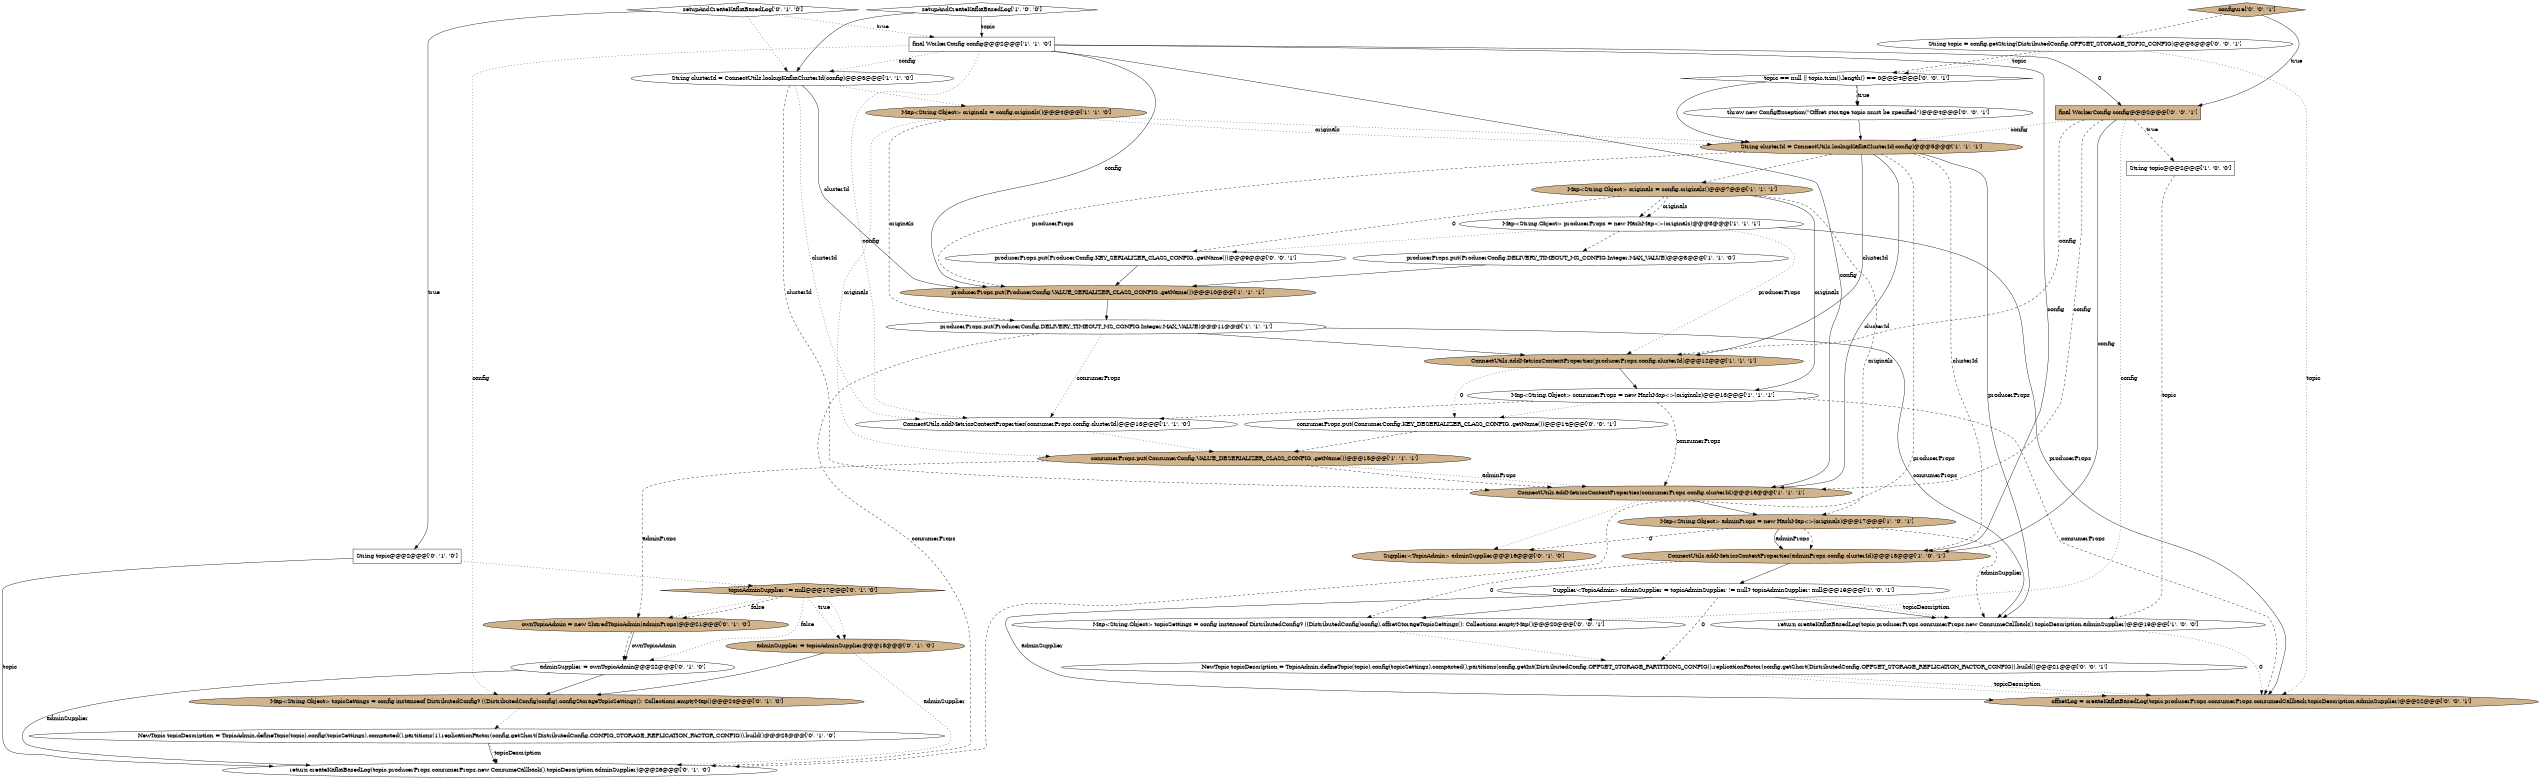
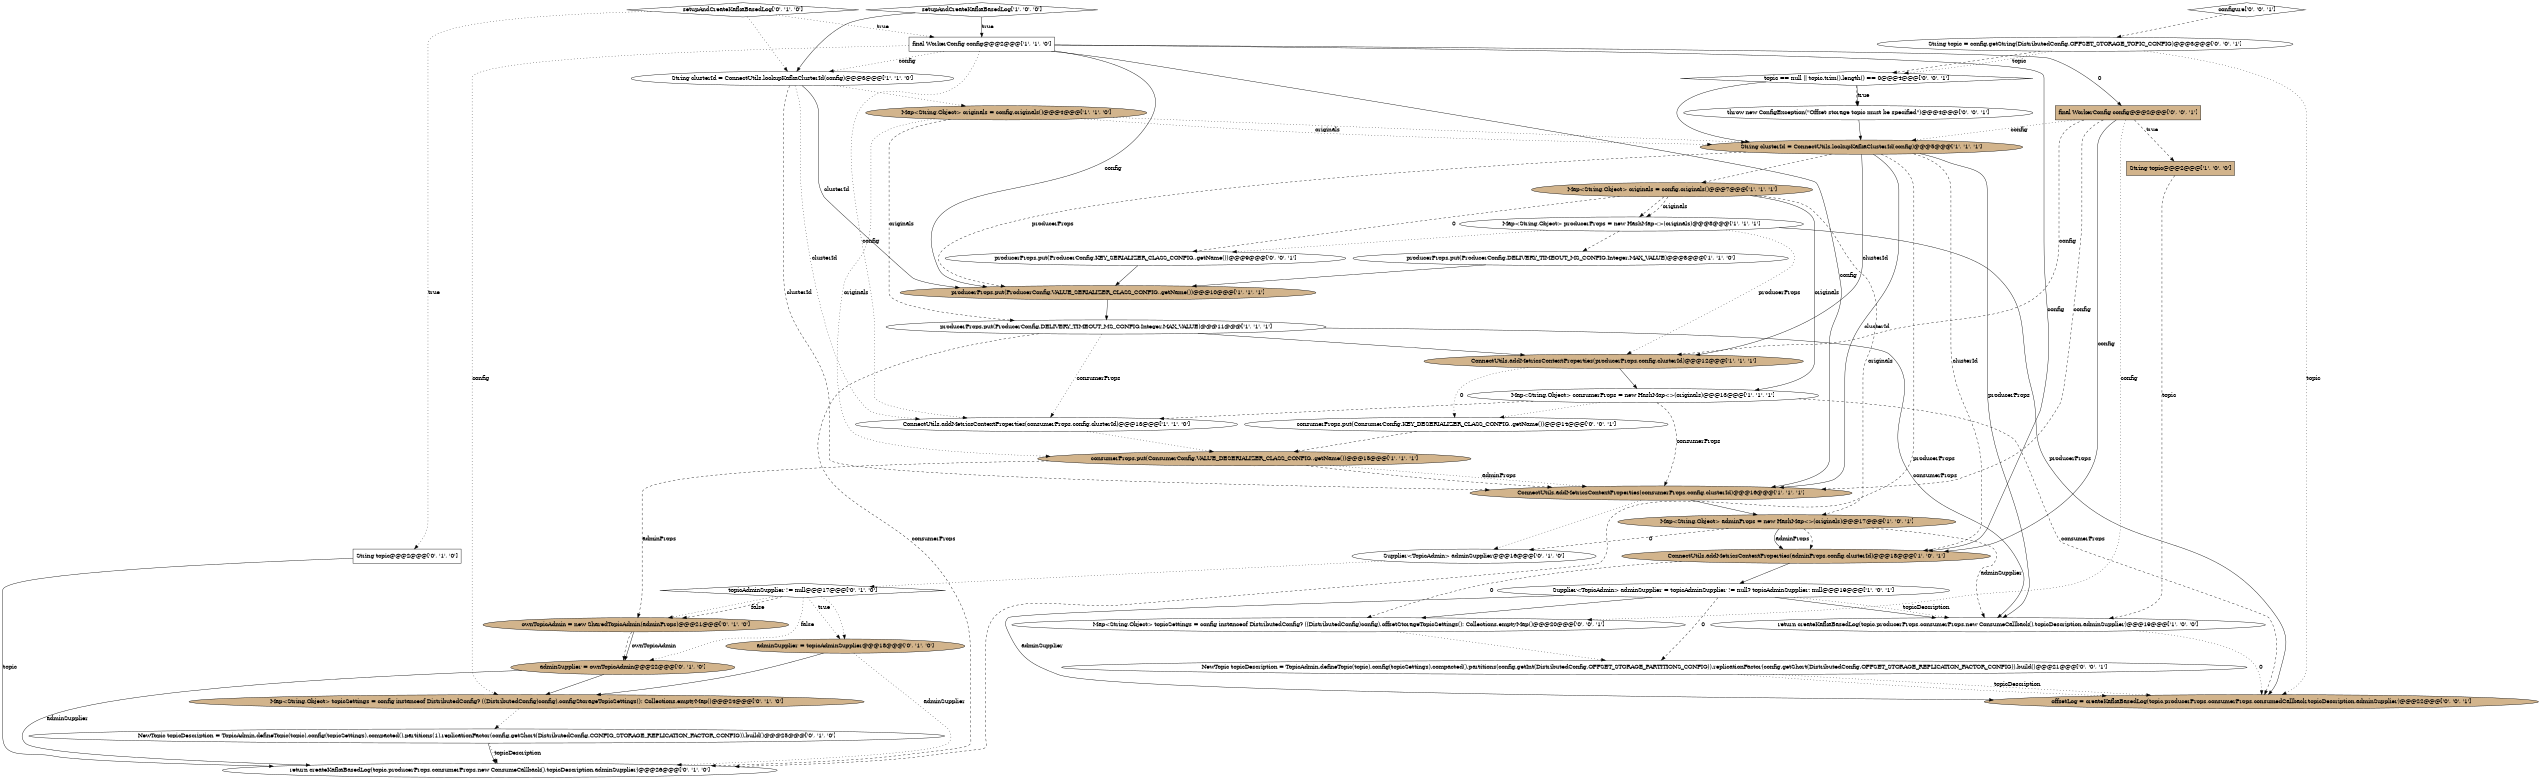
node "configure['0', '0', '1']": fillcolor tan -> white
edge "setupAndCreateKafkaBasedLog['1', '0', '0']" -> "final WorkerConfig config@@@2@@@['1', '1', '0']": label "topic" -> "true"
edge "configure['0', '0', '1']" -> "final WorkerConfig config@@@2@@@['0', '0', '1']": removed, label "true"
node "String topic@@@2@@@['1', '0', '0']": fillcolor white -> tan
edge "setupAndCreateKafkaBasedLog['0', '1', '0']" -> "String topic@@@2@@@['0', '1', '0']": style solid -> dotted
node "Supplier<TopicAdmin> adminSupplier@@@16@@@['0', '1', '0']": fillcolor tan -> white
edge "String topic@@@2@@@['0', '1', '0']" -> "topicAdminSupplier != null@@@17@@@['0', '1', '0']": now "Supplier<TopicAdmin> adminSupplier@@@16@@@['0', '1', '0']" -> "topicAdminSupplier != null@@@17@@@['0', '1', '0']"
node "topicAdminSupplier != null@@@17@@@['0', '1', '0']": fillcolor tan -> white
node "adminSupplier = ownTopicAdmin@@@22@@@['0', '1', '0']": fillcolor white -> tan
